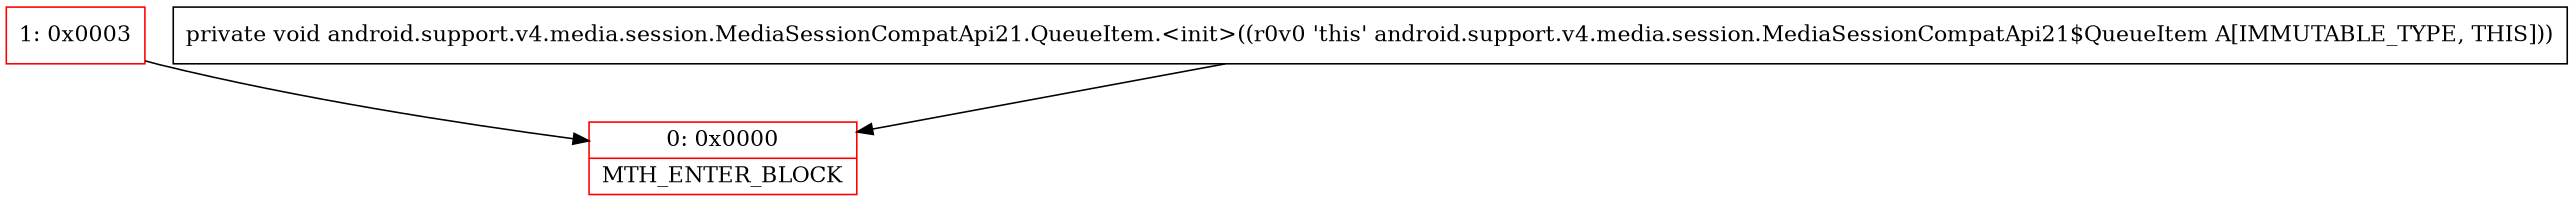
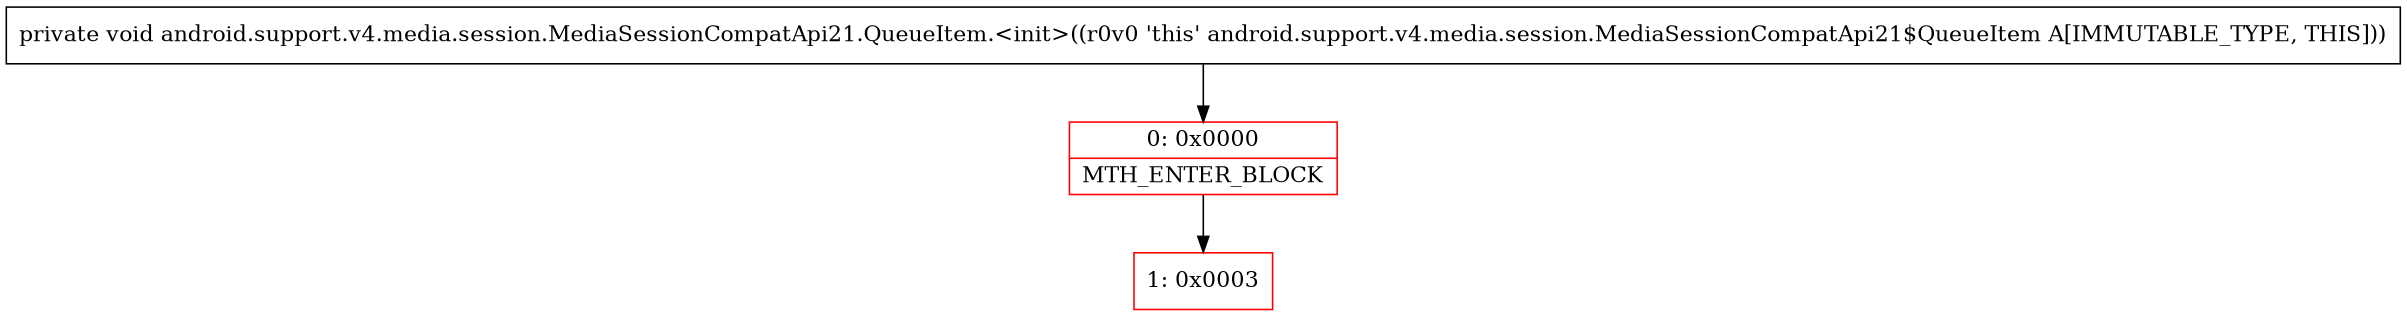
edge "1: 0x0003" -> "0: 0x0000": reversed
